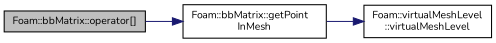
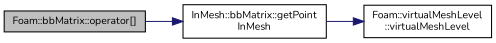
node "Foam::bbMatrix::getPoint InMesh": label "Foam::bbMatrix::getPoint InMesh" -> "InMesh::bbMatrix::getPoint InMesh"
